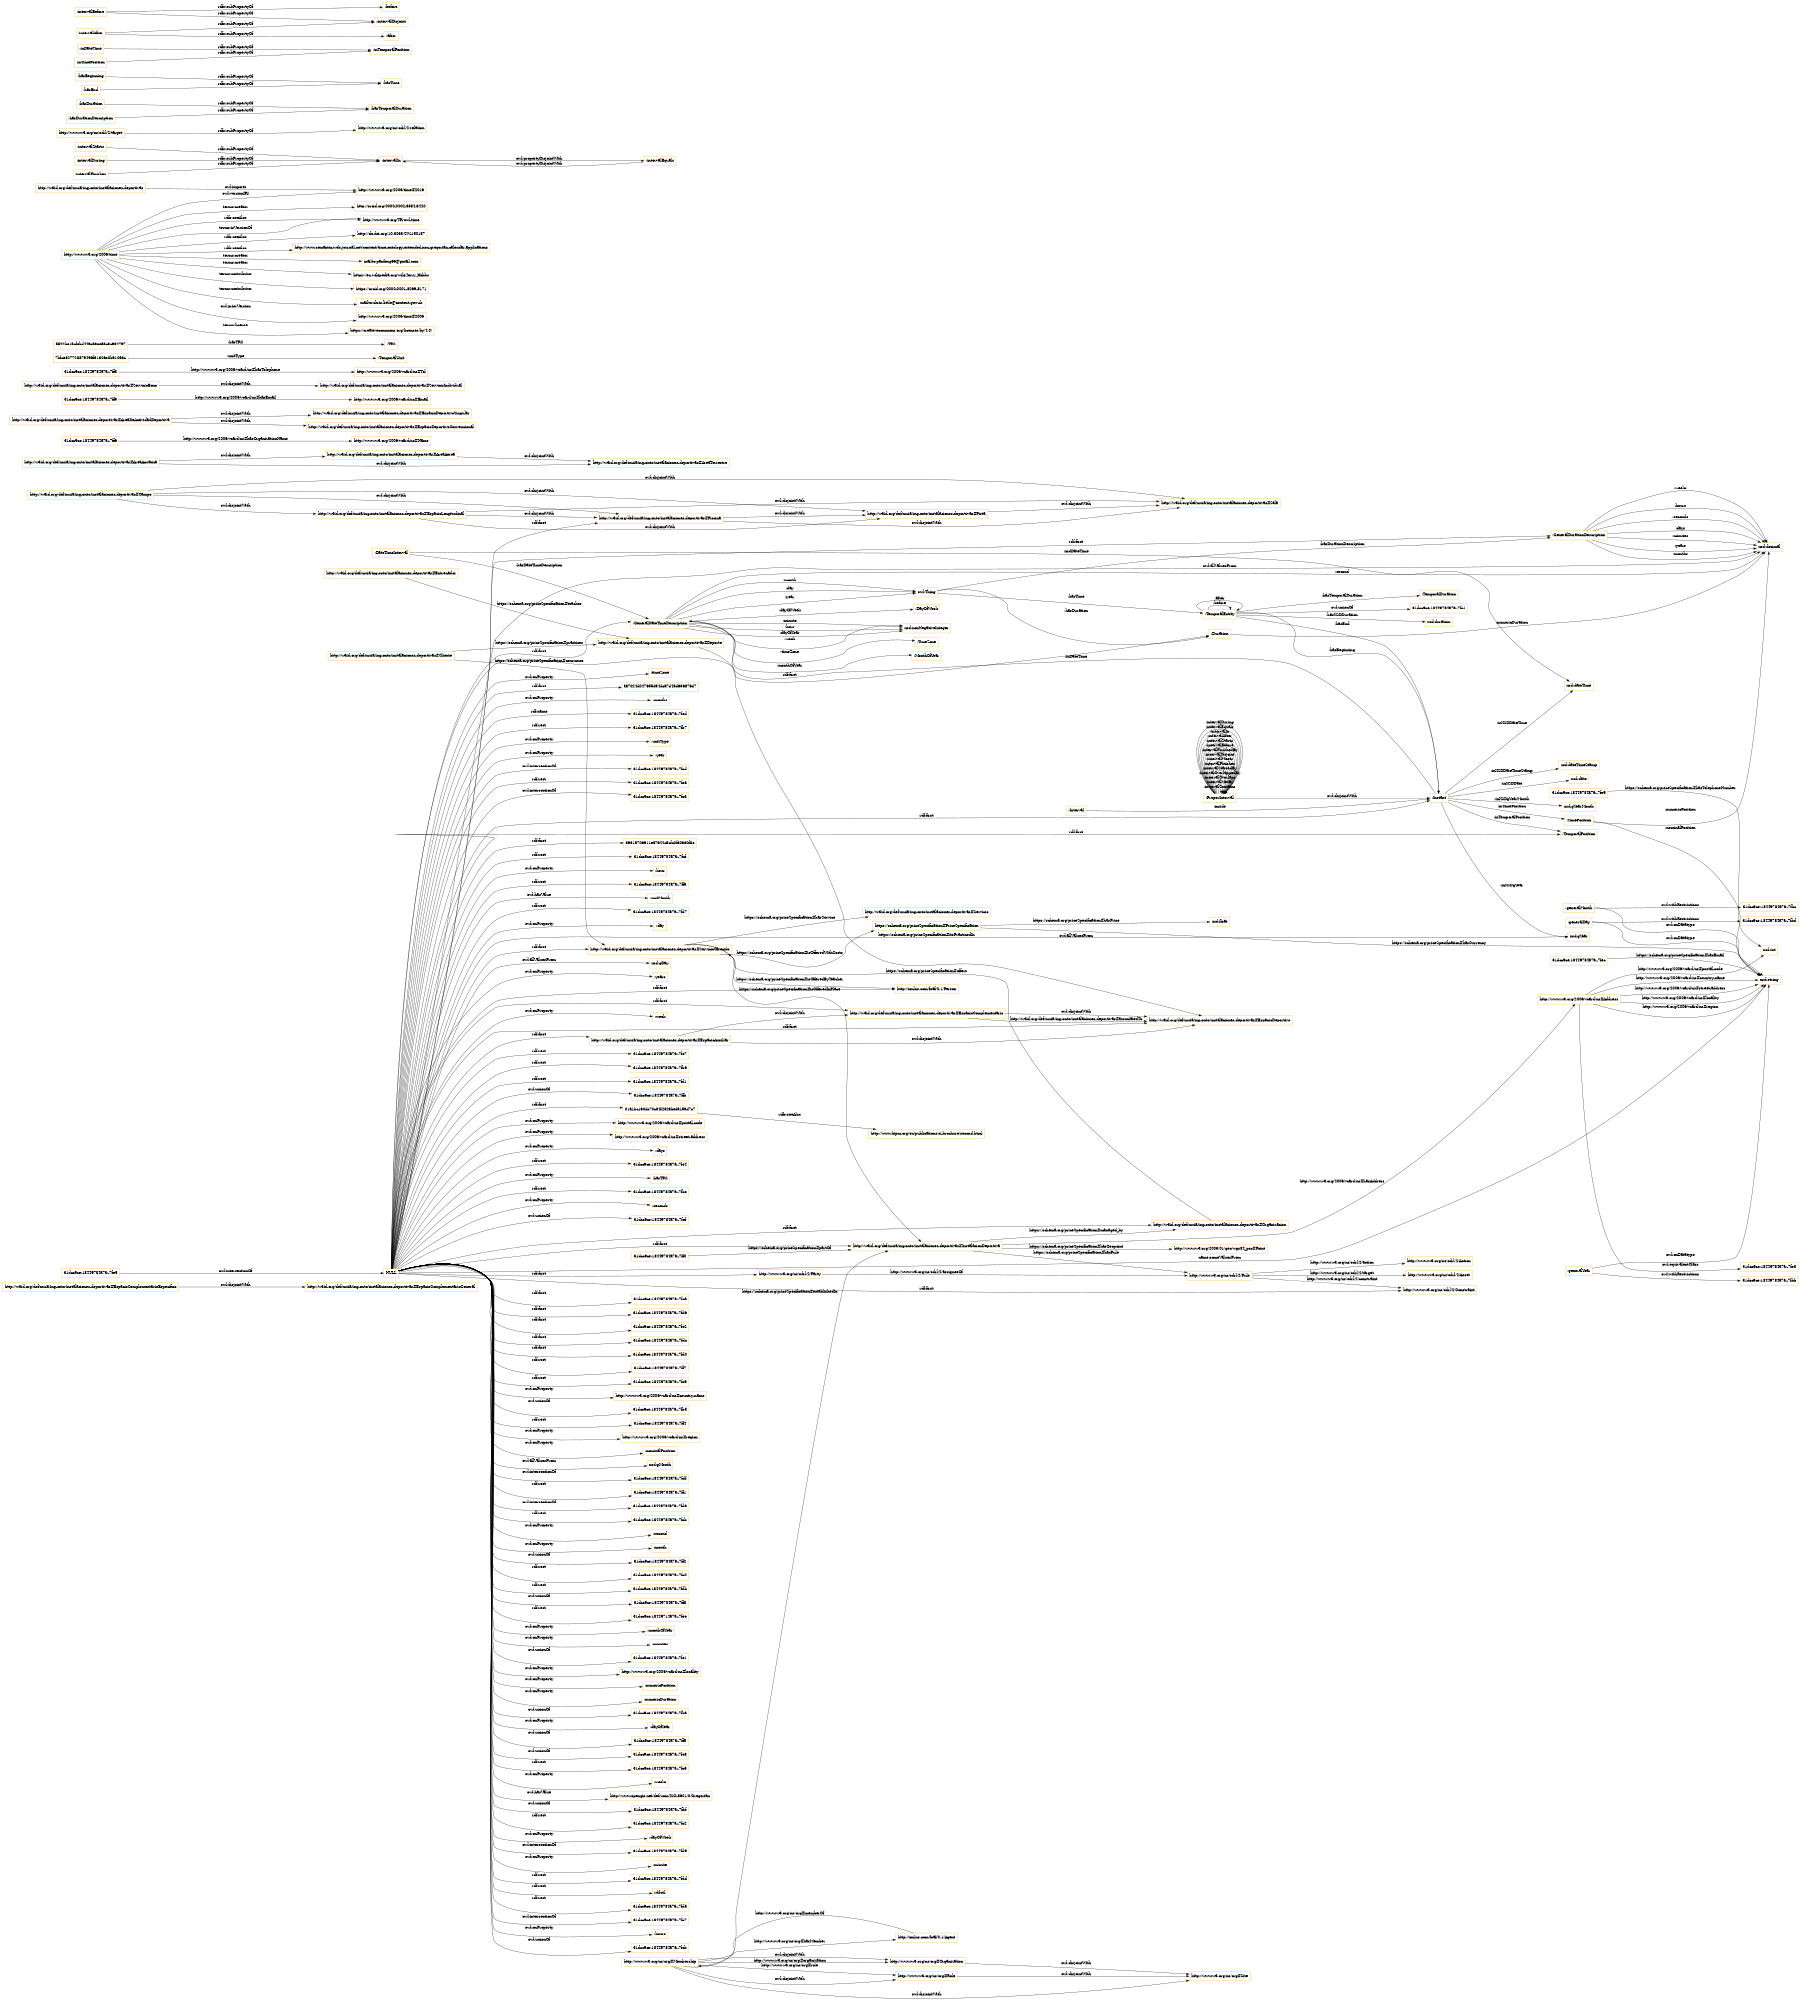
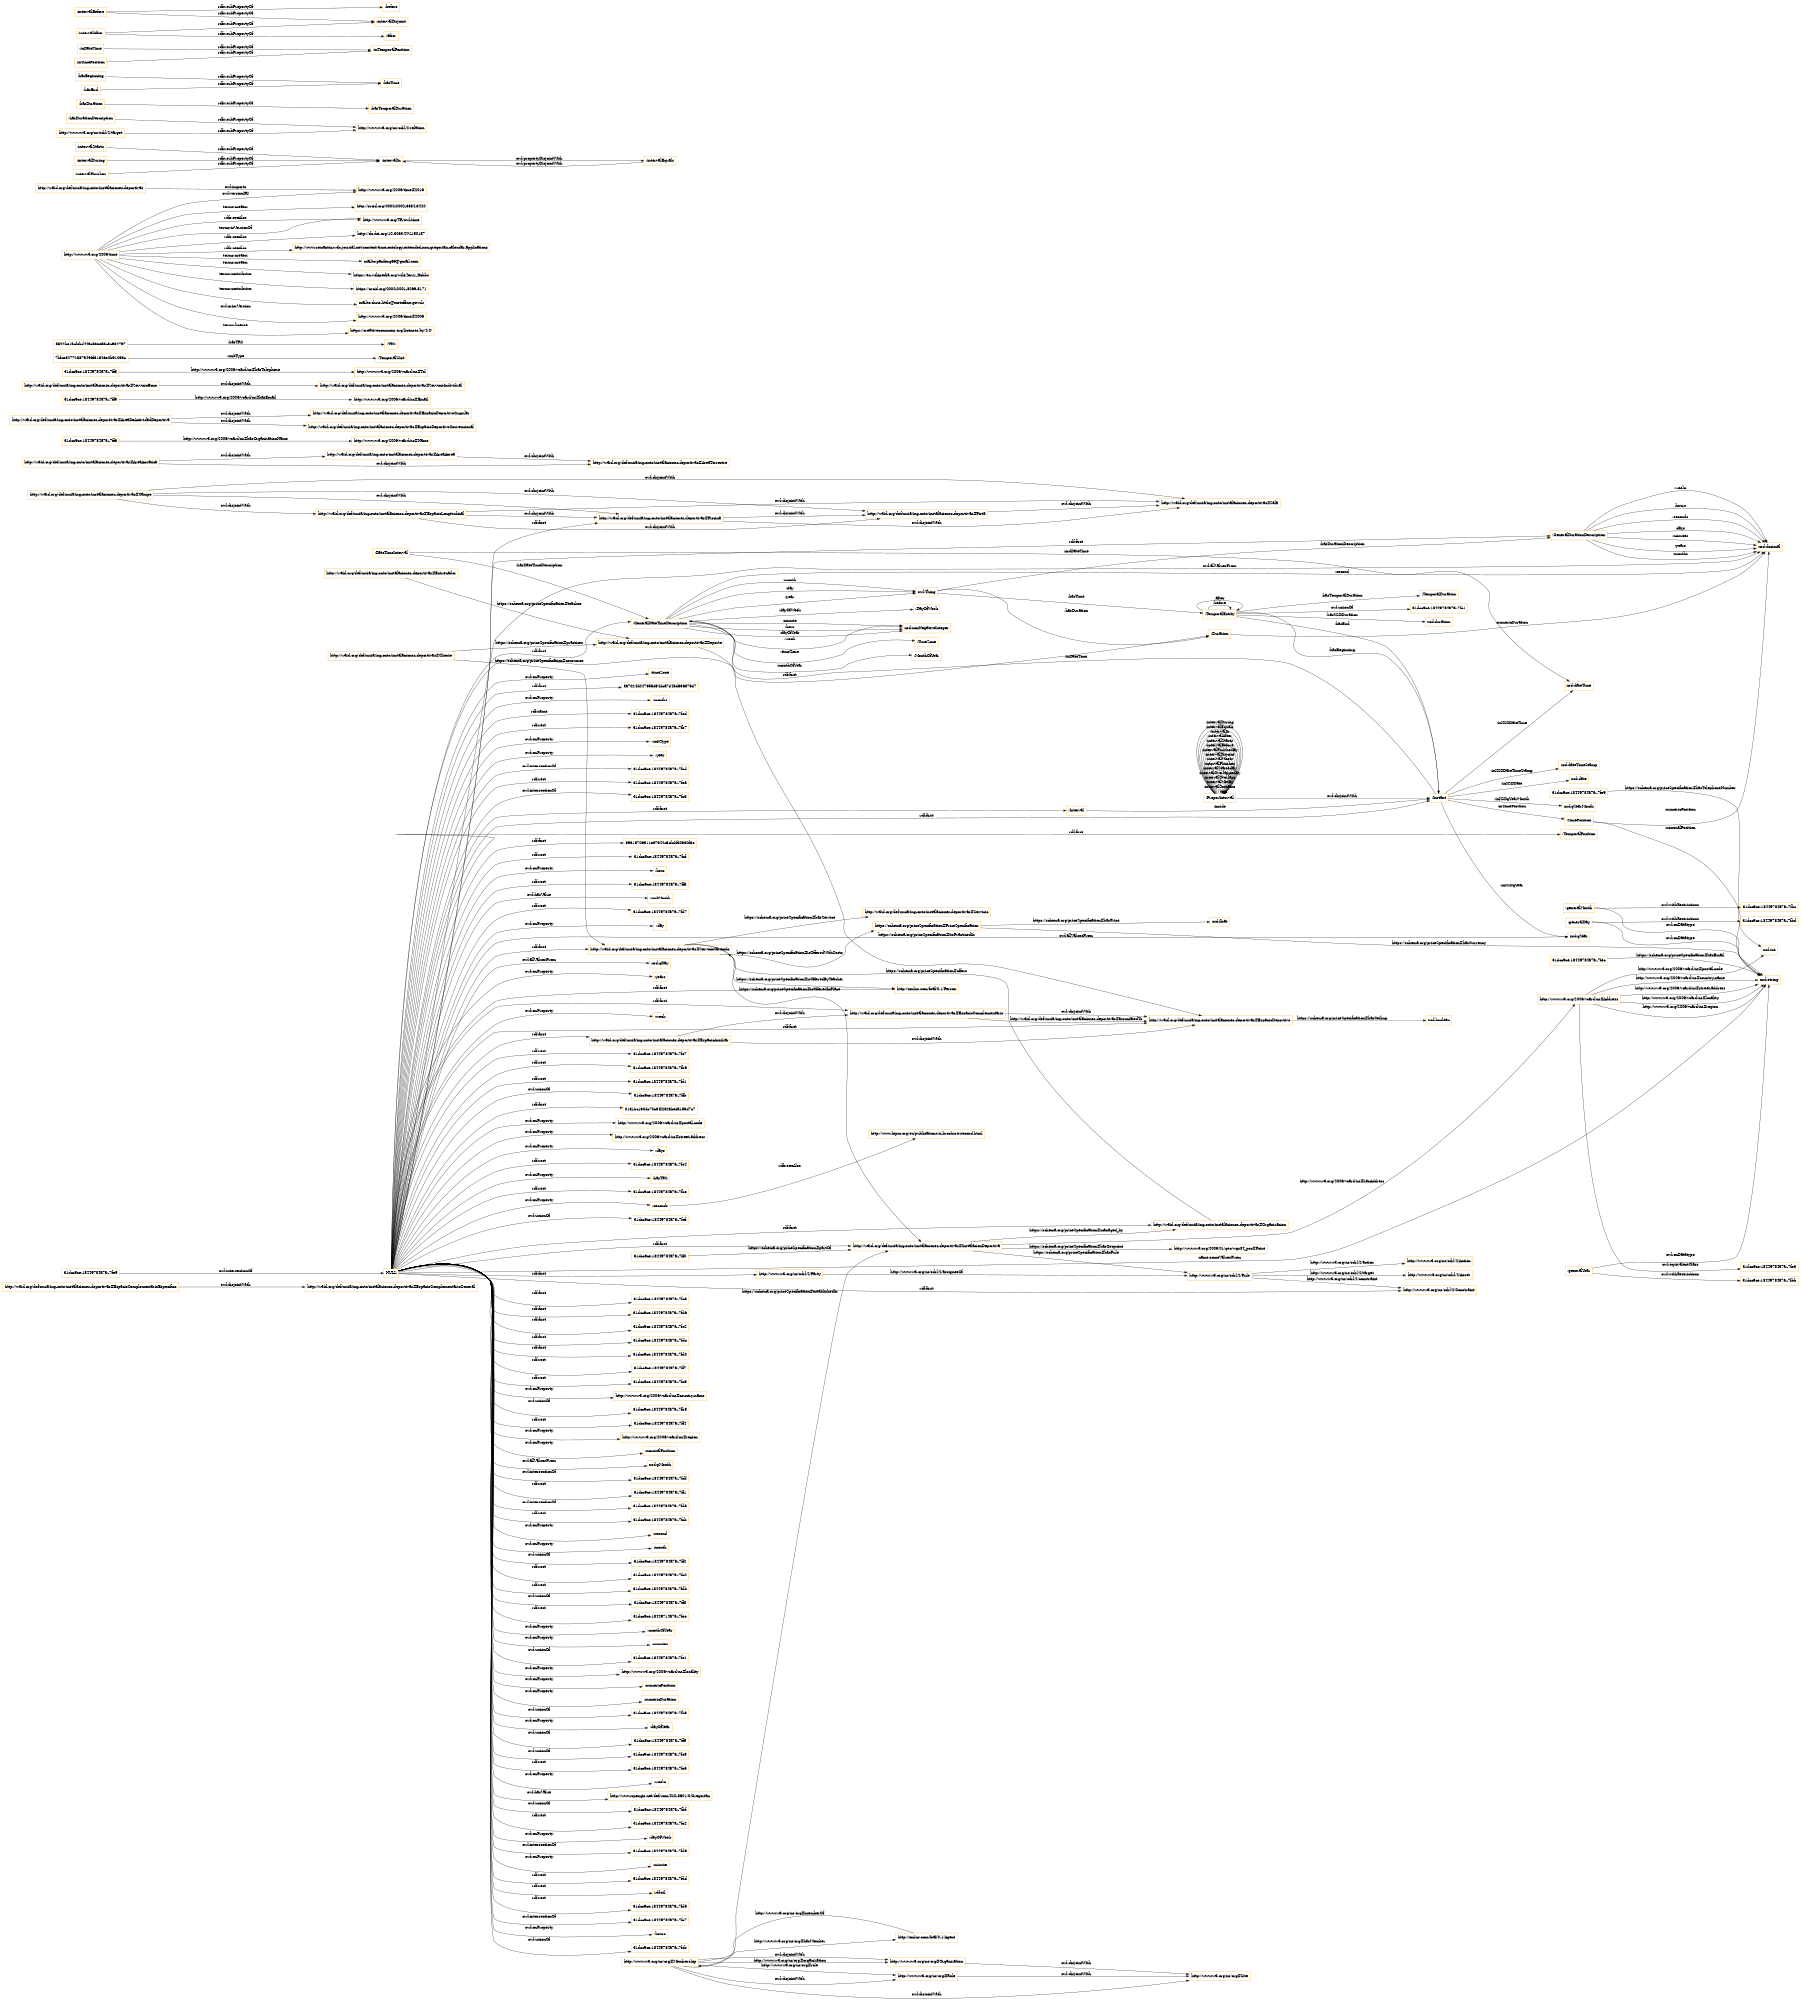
edge ":hasDurationDescription" -> ":hasTemporalDuration": now ":hasDurationDescription" -> "http://www.w3.org/ns/odrl/2/relation"
node "mailto:chris.little@content.gov.uk": label "mailto:chris.little@content.gov.uk" -> "mailto:chris.little@metoffice.gov.uk"
edge "NULL" -> ":Interval": added, label "rdf:first"
edge ":Instant" -> ":TemporalPosition": removed, label ":inTemporalPosition"
node "xsd:boolean": added
edge "01a1bc160dc70c84f282abeda15ad7c7" -> "http://www.bipm.org/en/publications/si-brochure/second.html": now ":seconds" -> "http://www.bipm.org/en/publications/si-brochure/second.html"
